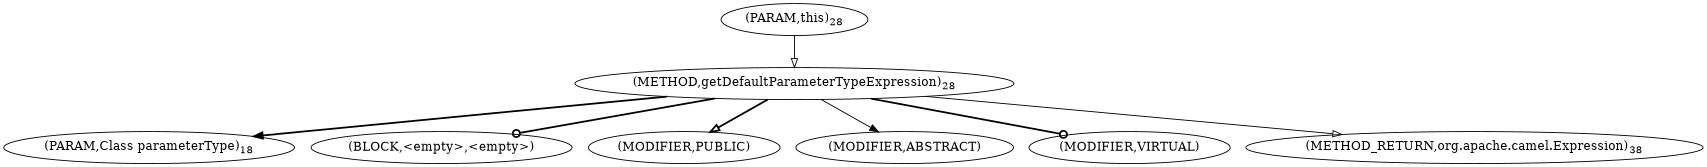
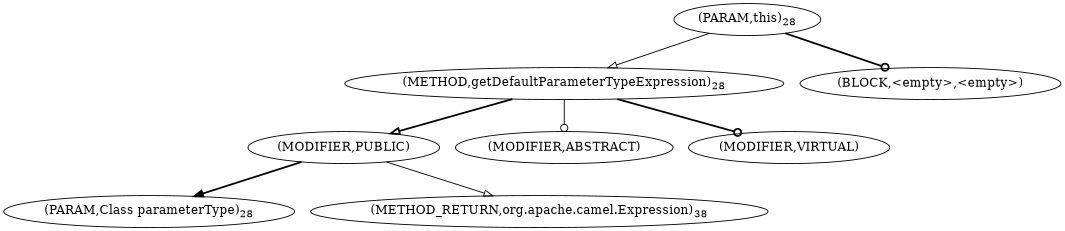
edge "(METHOD,getDefaultParameterTypeExpression)" -> "(MODIFIER,ABSTRACT)": arrowhead normal -> odot
edge "(METHOD,getDefaultParameterTypeExpression)" -> "(METHOD_RETURN,org.apache.camel.Expression)": now "(MODIFIER,PUBLIC)" -> "(METHOD_RETURN,org.apache.camel.Expression)"
edge "(METHOD,getDefaultParameterTypeExpression)" -> "(PARAM,Class parameterType)": now "(MODIFIER,PUBLIC)" -> "(PARAM,Class parameterType)"
edge "(METHOD,getDefaultParameterTypeExpression)" -> "(BLOCK,<empty>,<empty>)": now "(PARAM,this)" -> "(BLOCK,<empty>,<empty>)"
node "(PARAM,Class parameterType)": text "18" -> "28"
